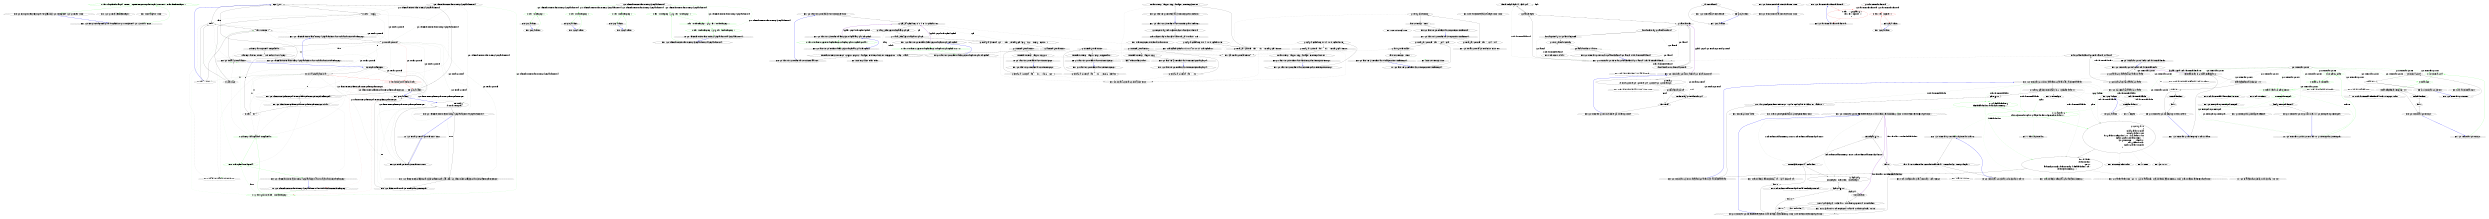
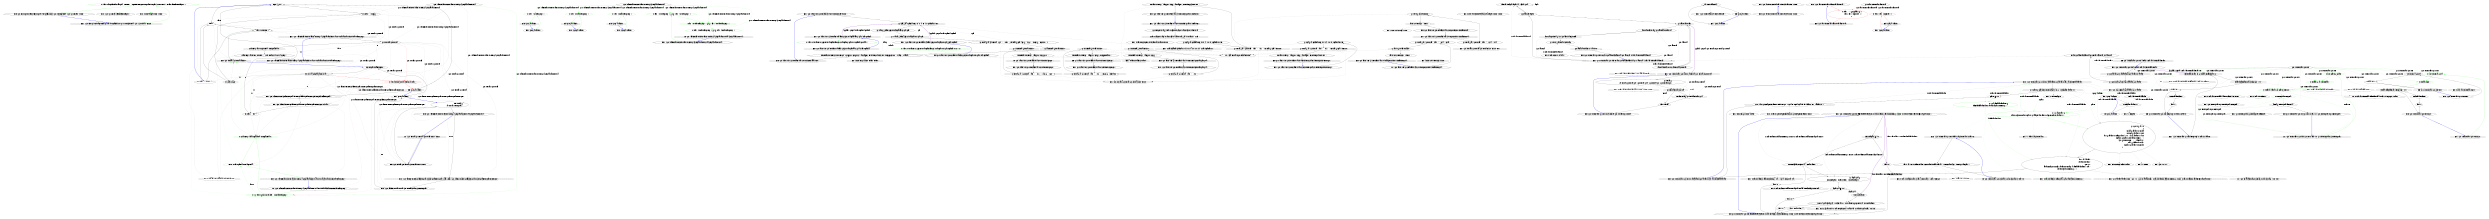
node "Entry string.Replace(ctx, string)": label "Entry string.Replace(ctx, string)" -> "Entry string.Replace(string, string)"
node "Entry Nancy.Cookies.NancyCookie.ToString()": label "Entry Nancy.Cookies.NancyCookie.ToString()" -> "Entry Nancy.Cookies.INancyCookie.ToString()"
